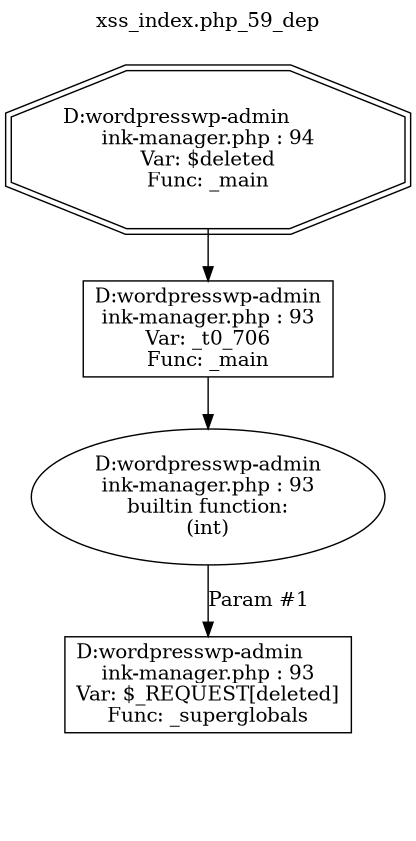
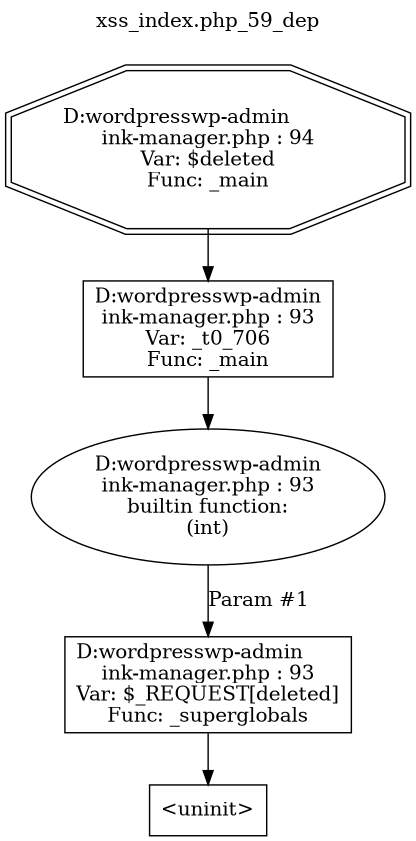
node "<uninit>": added
